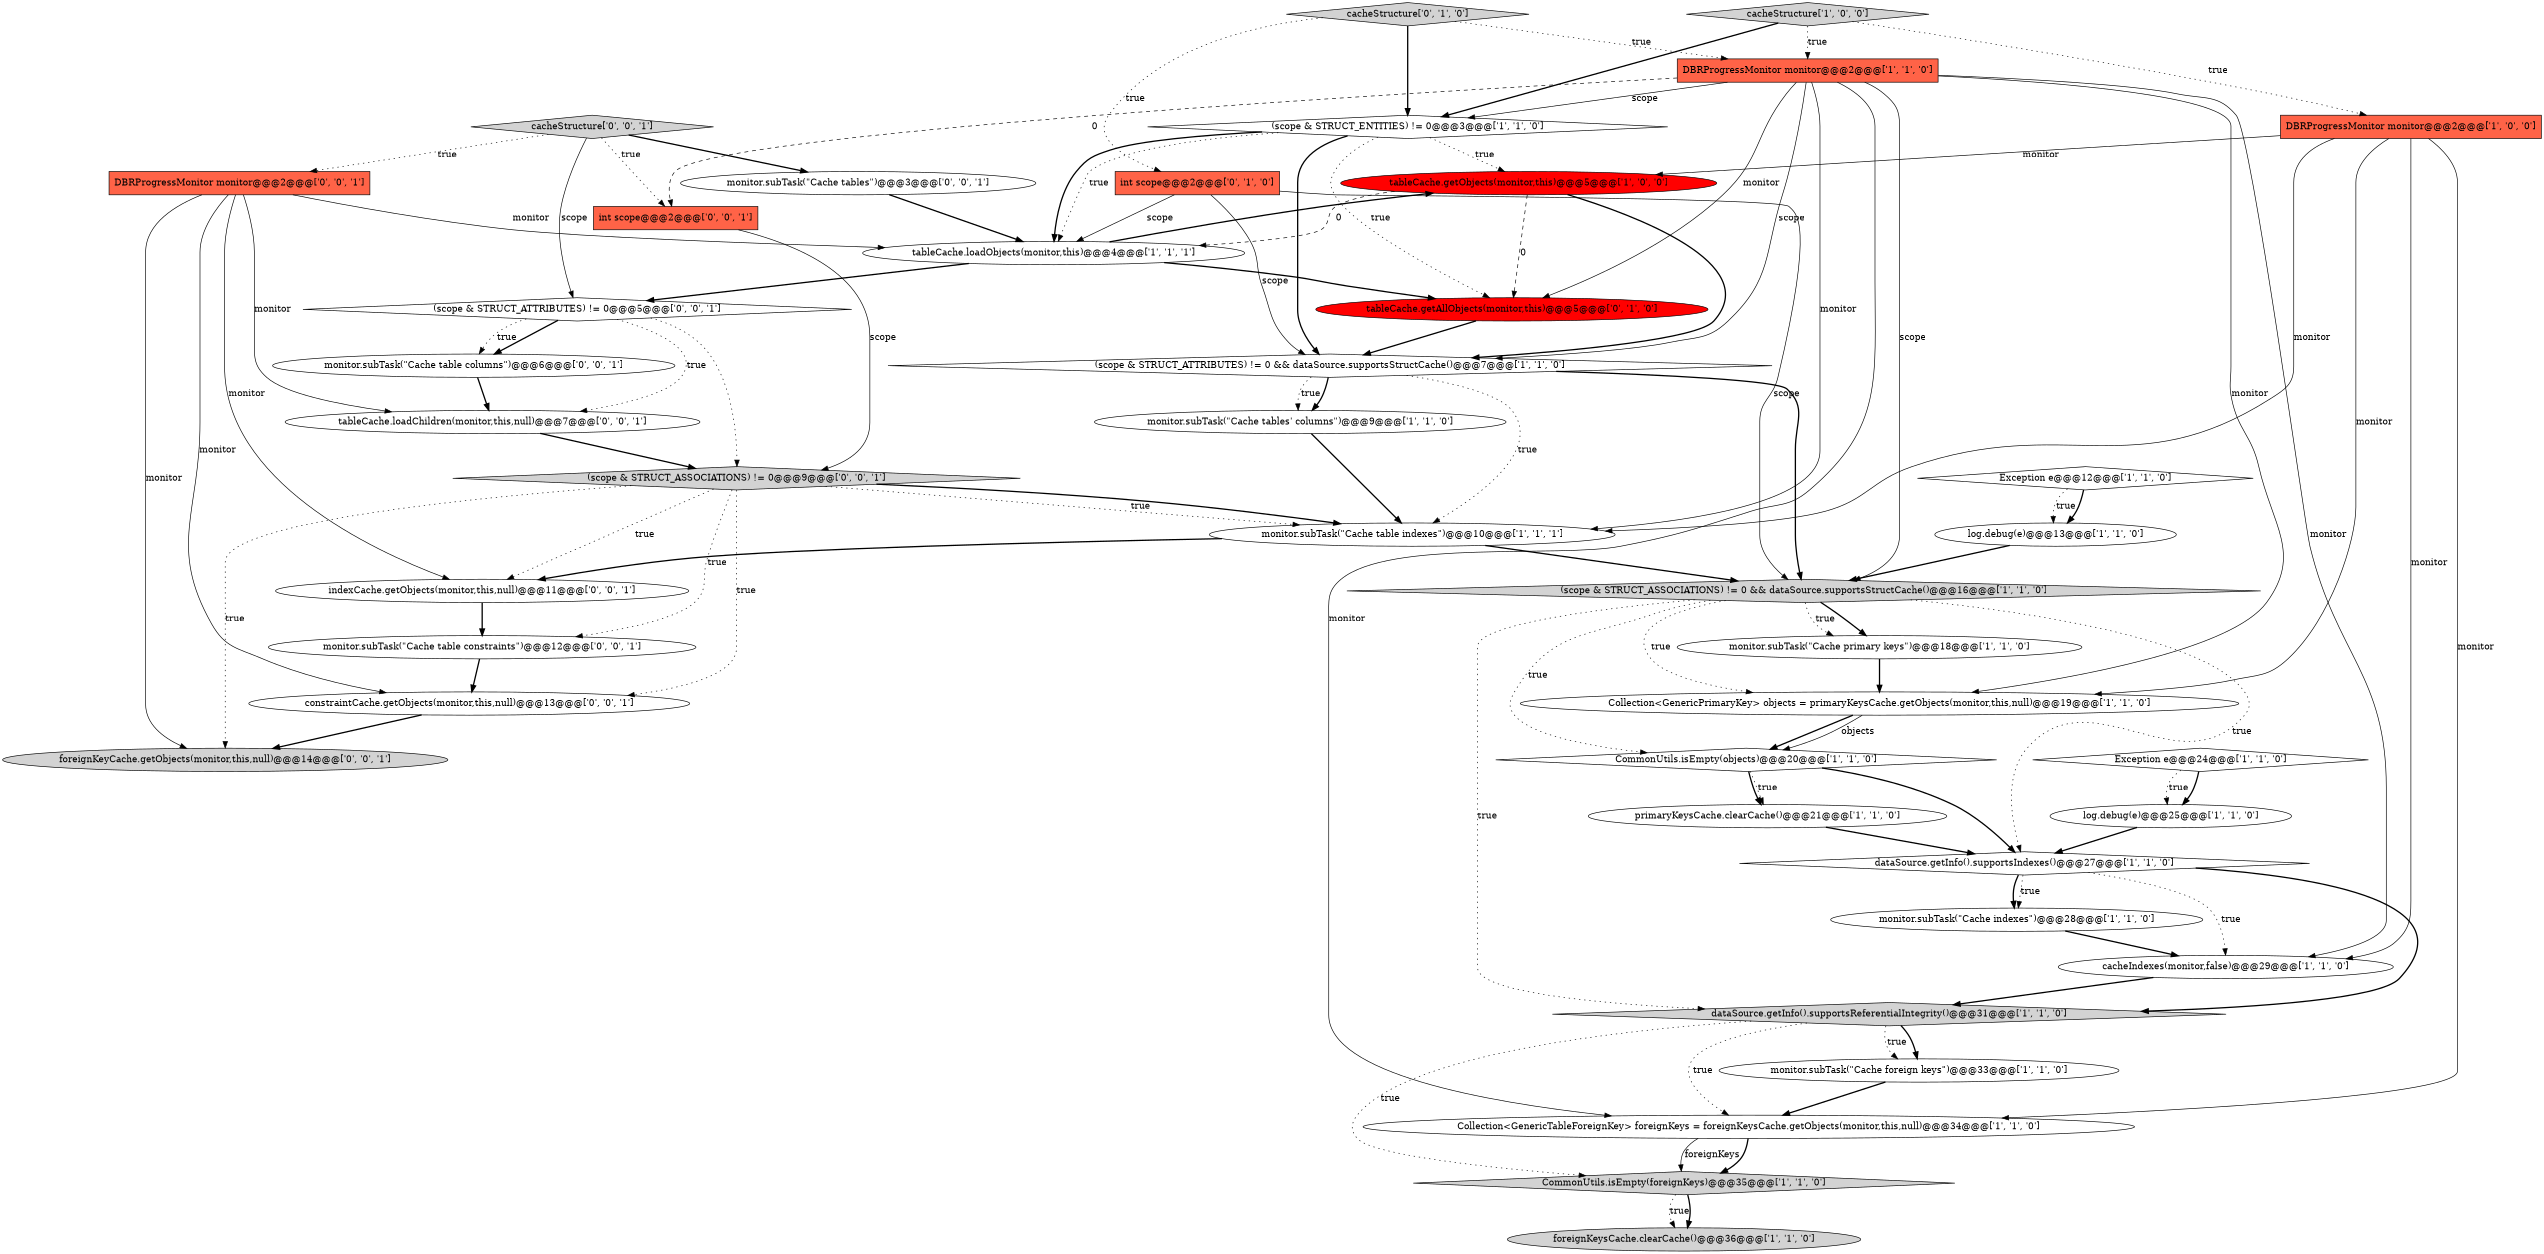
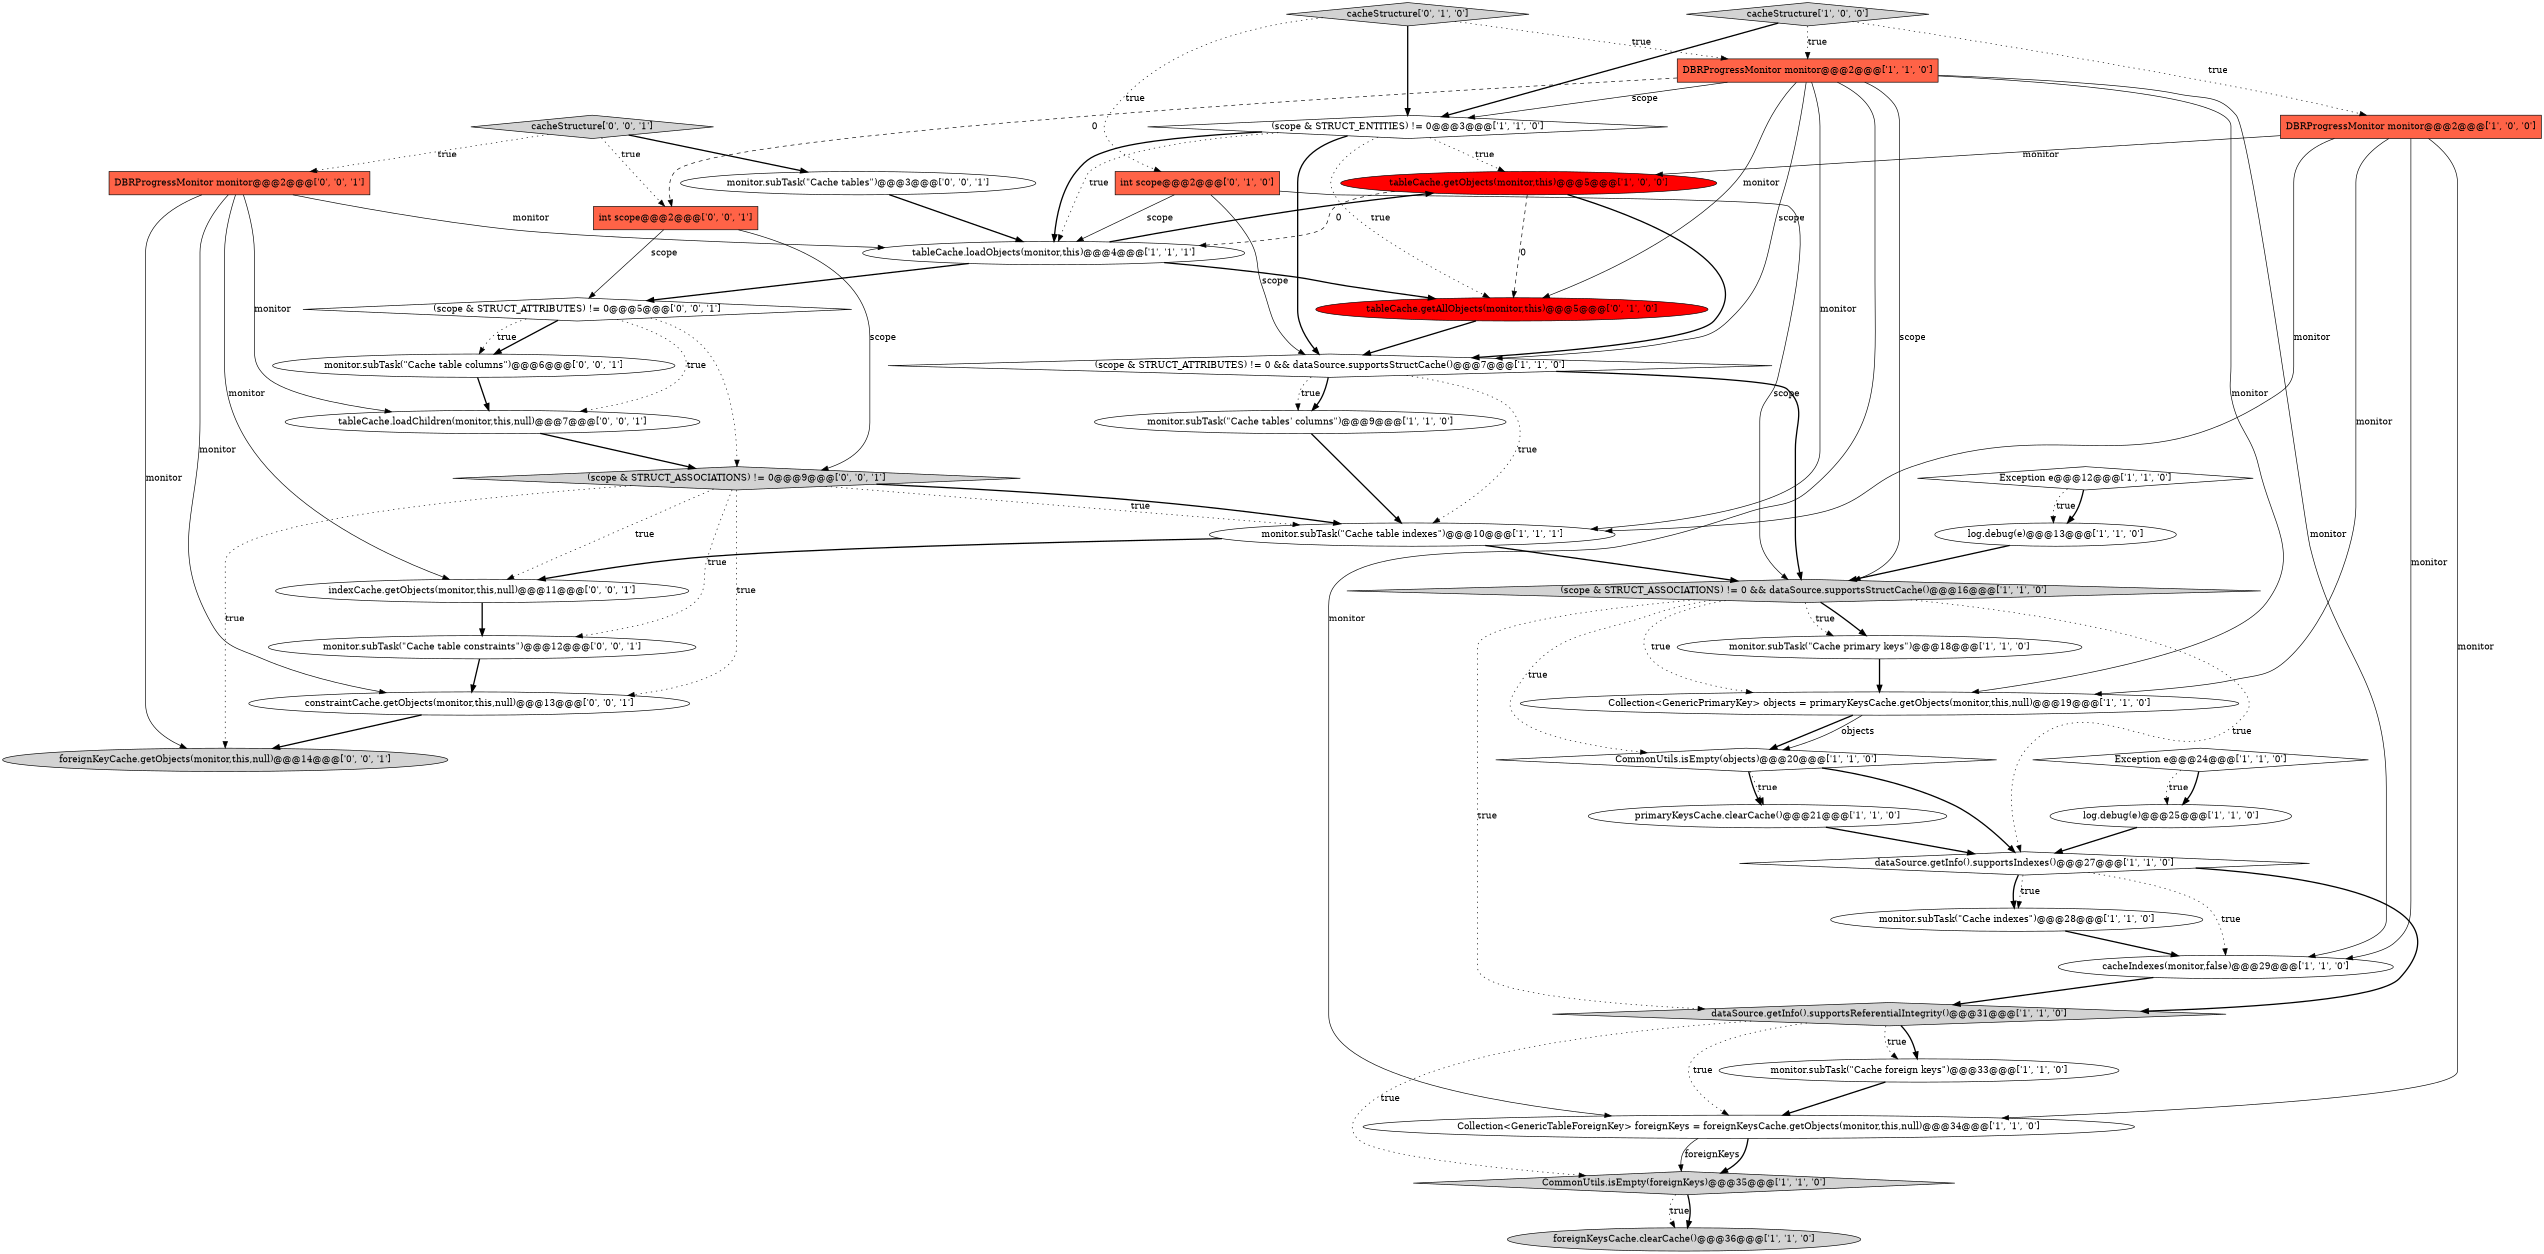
edge "cacheStructure['0', '0', '1']" -> "(scope & STRUCT_ATTRIBUTES) != 0@@@5@@@['0', '0', '1']": now "int scope@@@2@@@['0', '0', '1']" -> "(scope & STRUCT_ATTRIBUTES) != 0@@@5@@@['0', '0', '1']"
